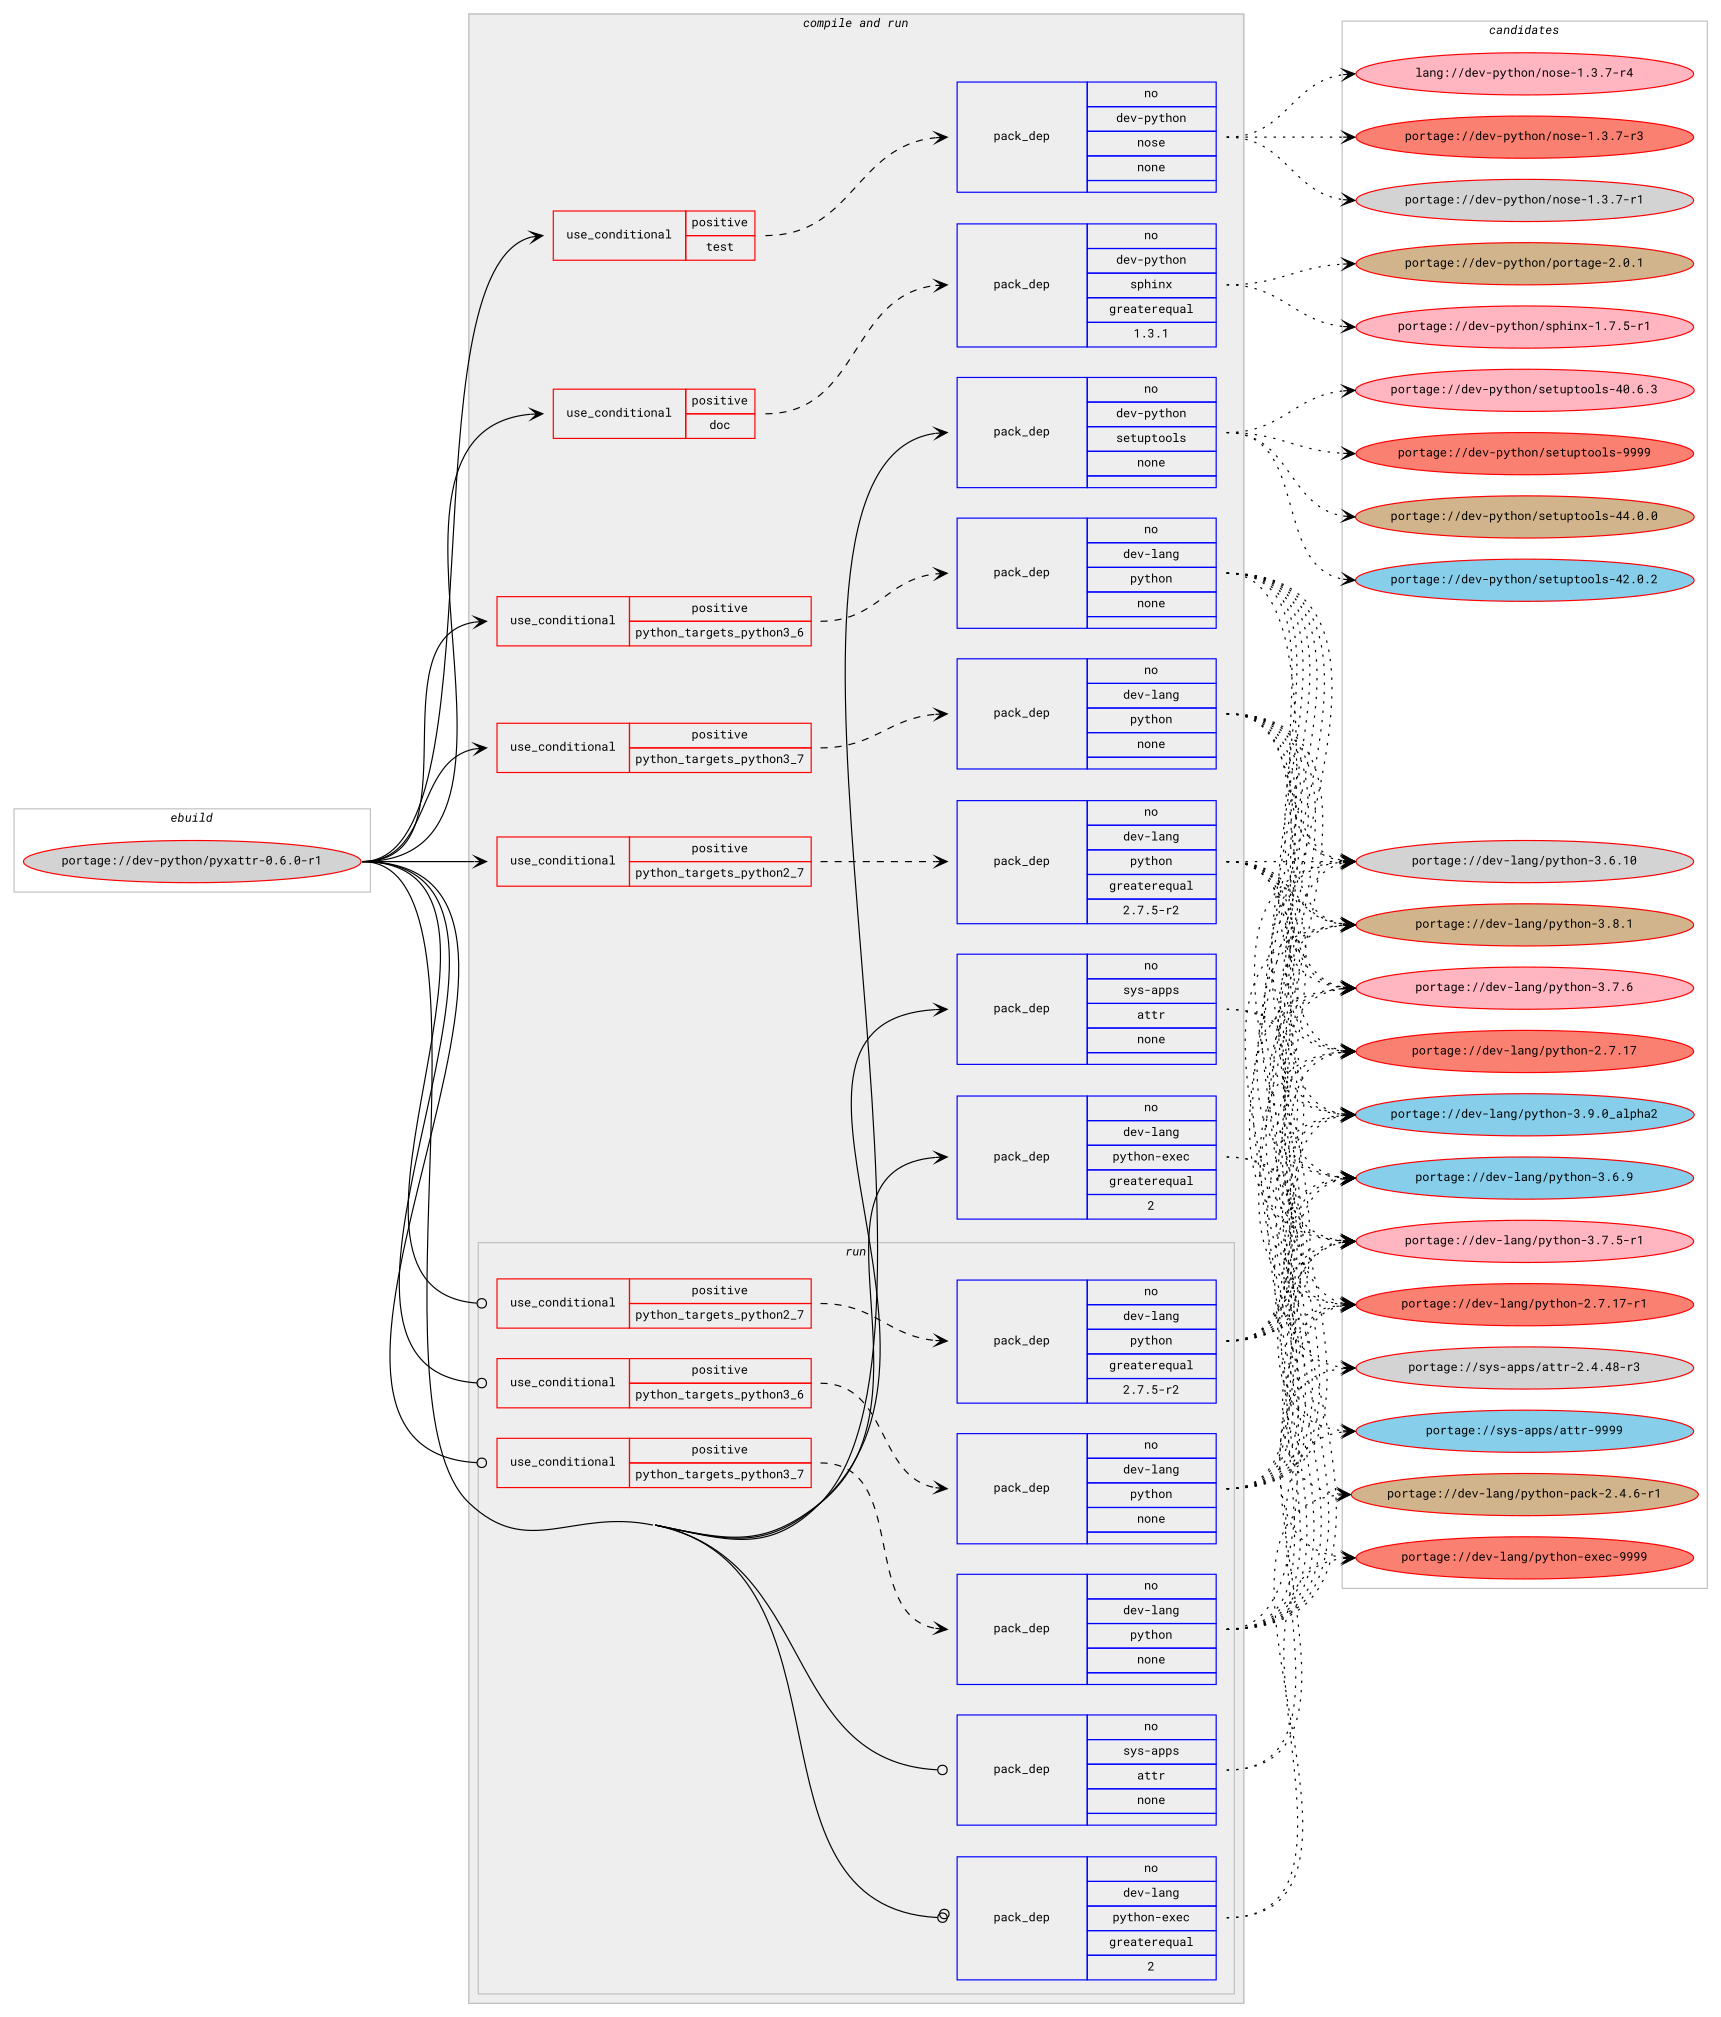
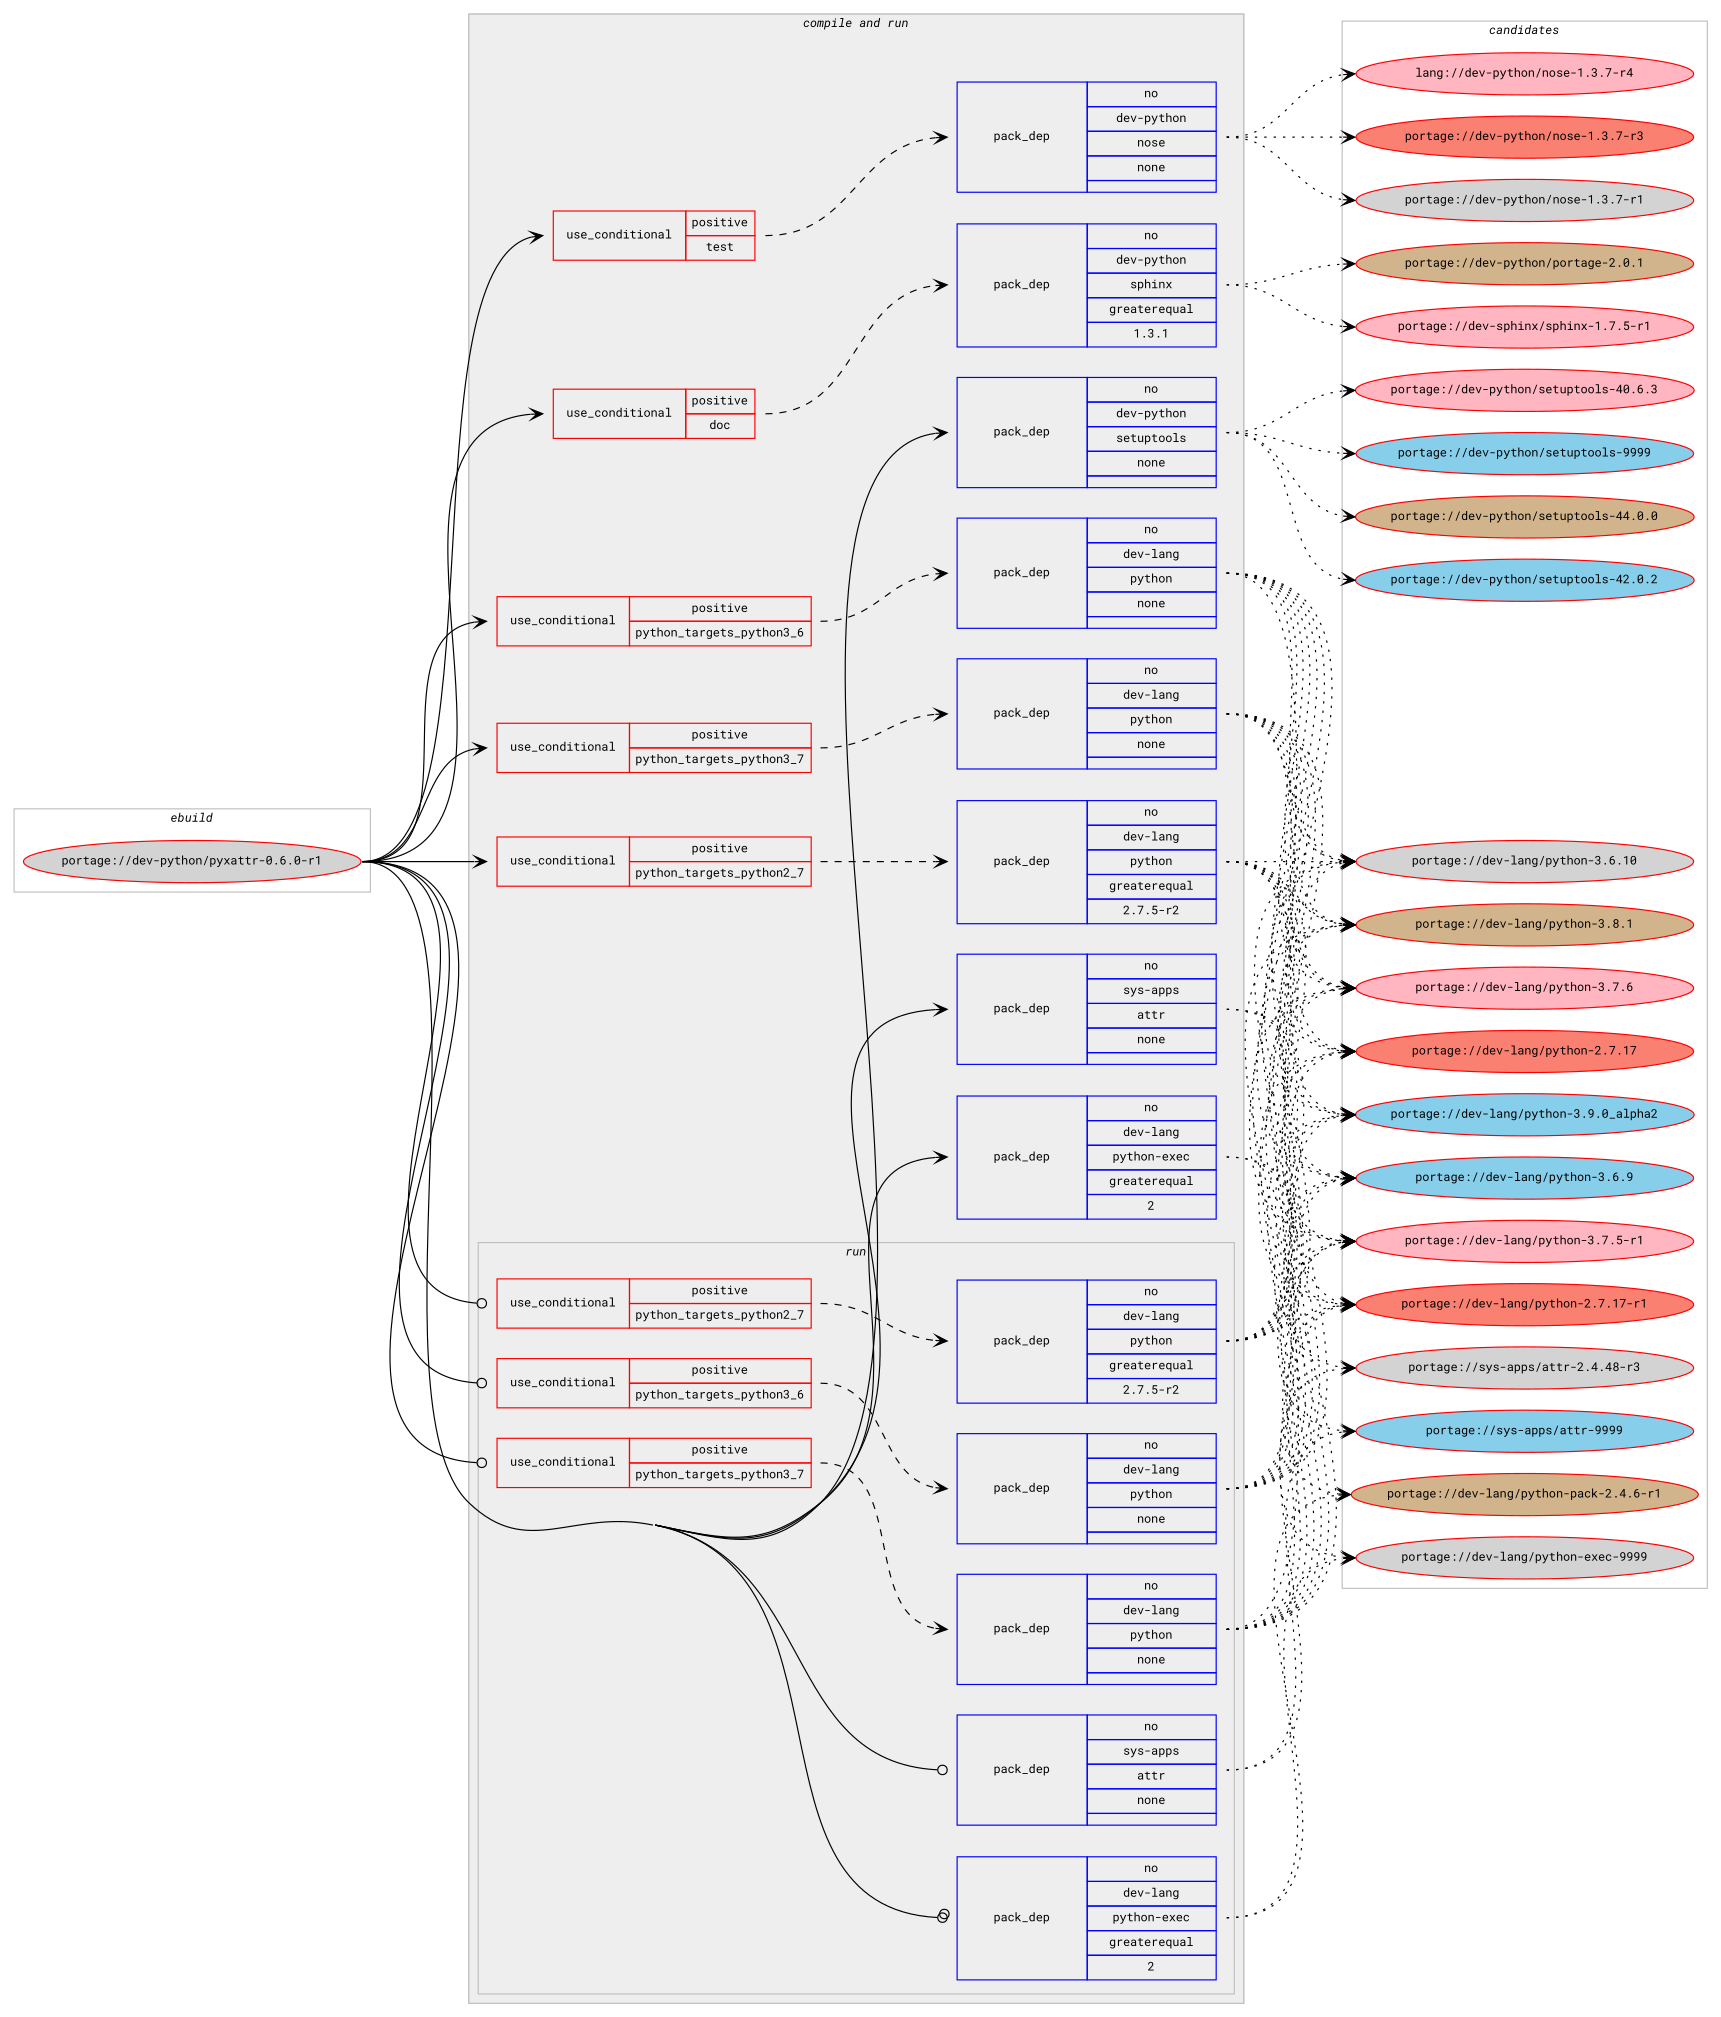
node "portage://dev-python/sphinx-1.7.5-r1": label "portage://dev-python/sphinx-1.7.5-r1" -> "portage://dev-sphinx/sphinx-1.7.5-r1"
node "portage://dev-python/setuptools-9999": fillcolor salmon -> skyblue
node "portage://dev-lang/python-exec-9999": fillcolor salmon -> lightgrey
